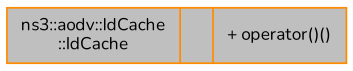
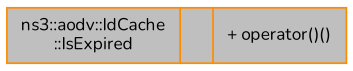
node "ns3::aodv::IdCache": text "::IdCache" -> "::IsExpired"
